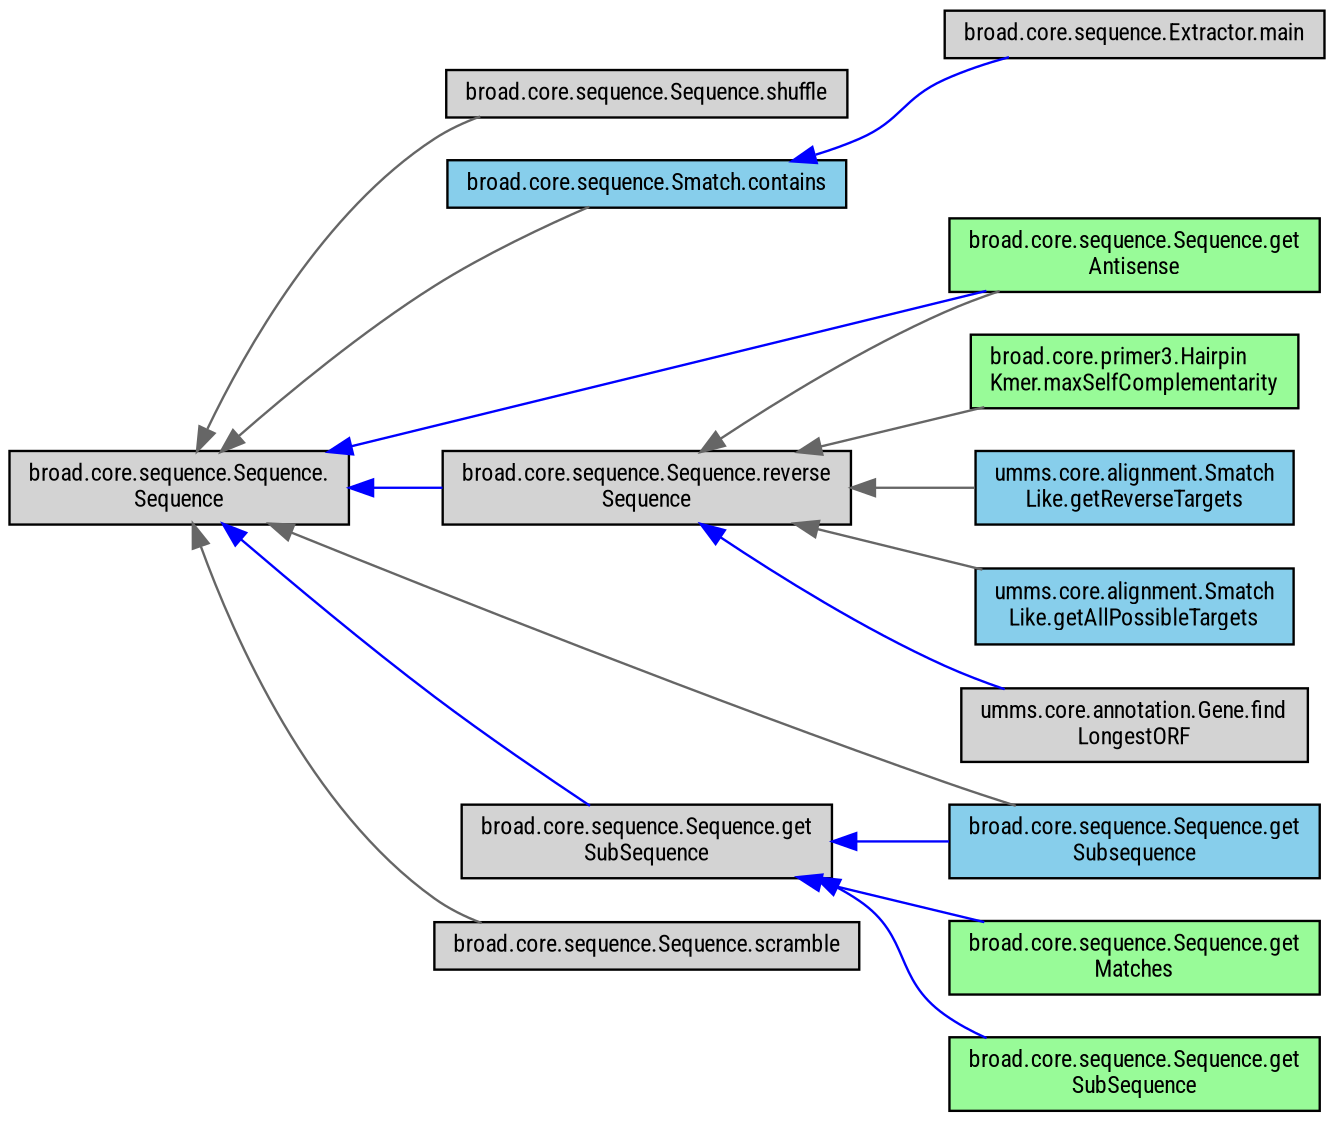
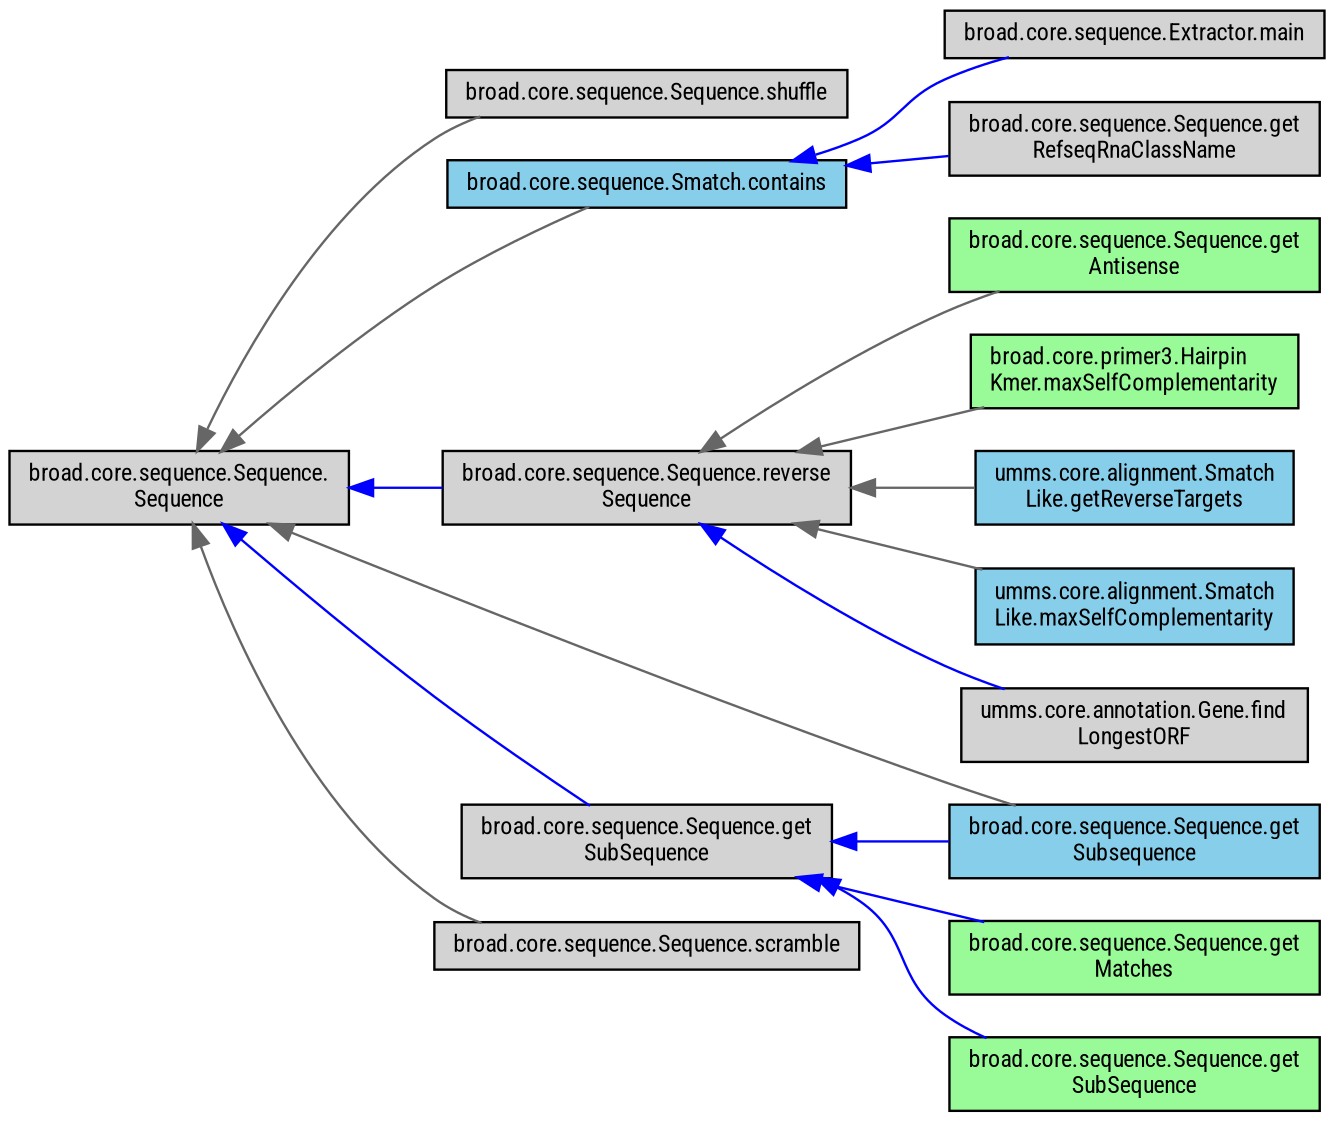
node "broad.core.sequence.Sequence.get RefseqRnaClassName": added
edge "broad.core.sequence.Sequence.get Antisense" -> "broad.core.sequence.Sequence. Sequence": removed
node "umms.core.alignment.Smatch Like.getAllPossibleTargets": label "umms.core.alignment.Smatch Like.getAllPossibleTargets" -> "umms.core.alignment.Smatch Like.maxSelfComplementarity"
